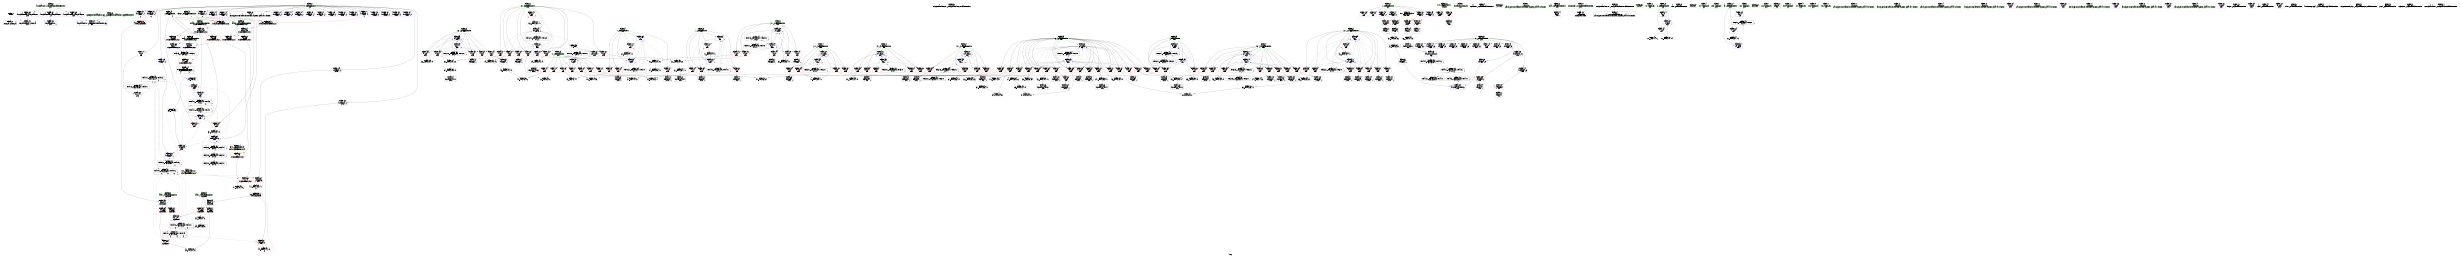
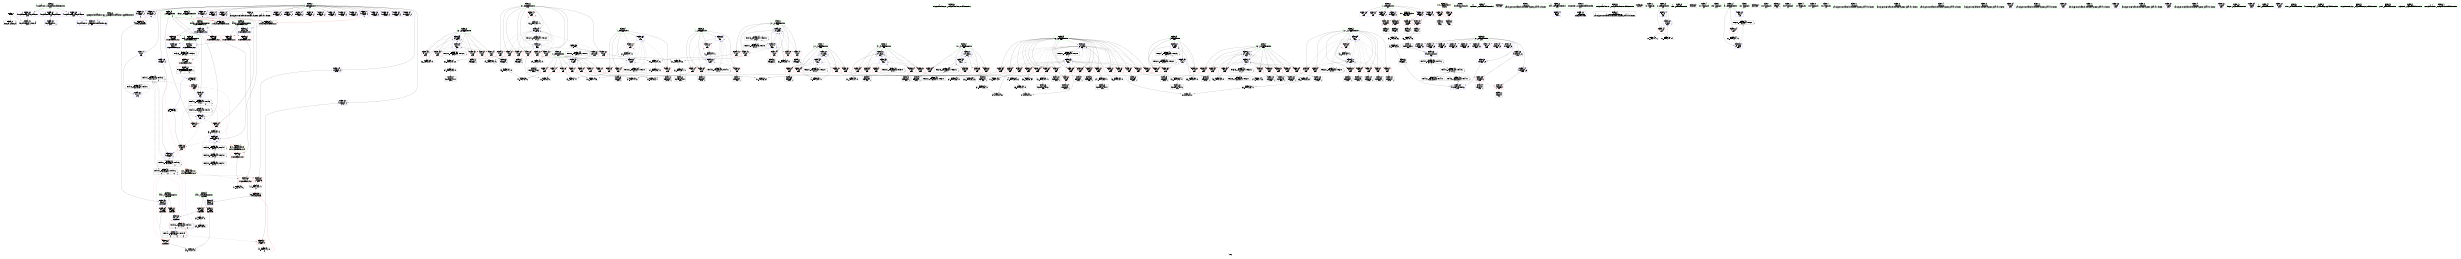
node "NodeID: 66": added
